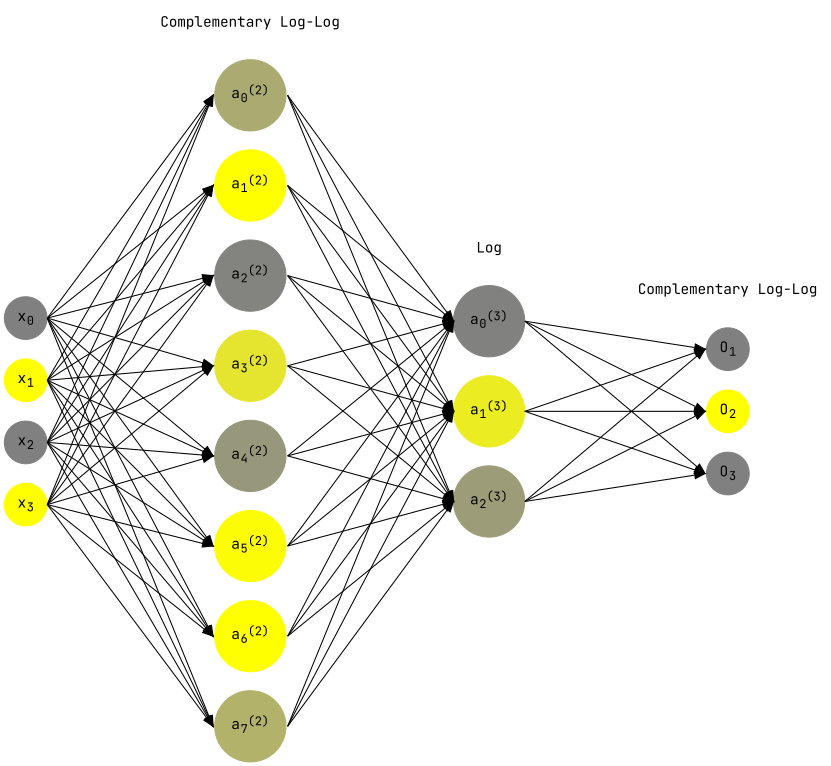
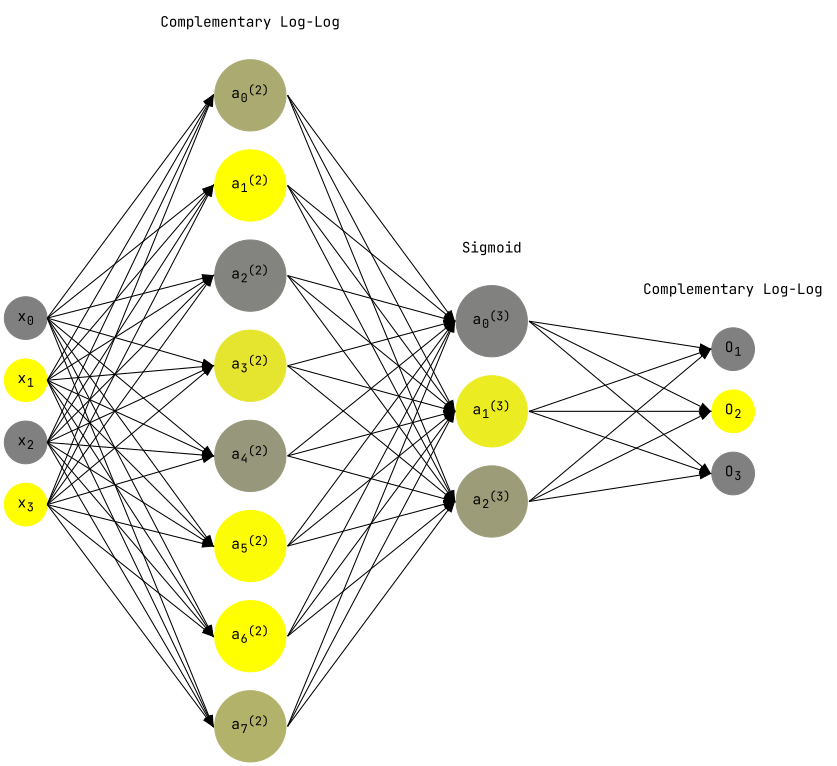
node "Log": label "Log" -> "Sigmoid"
